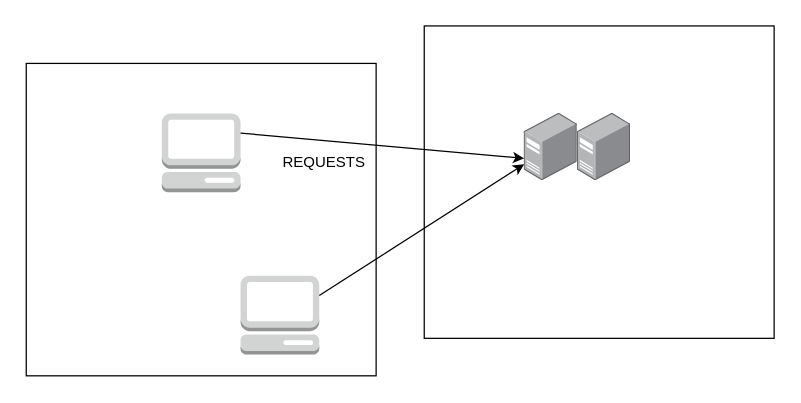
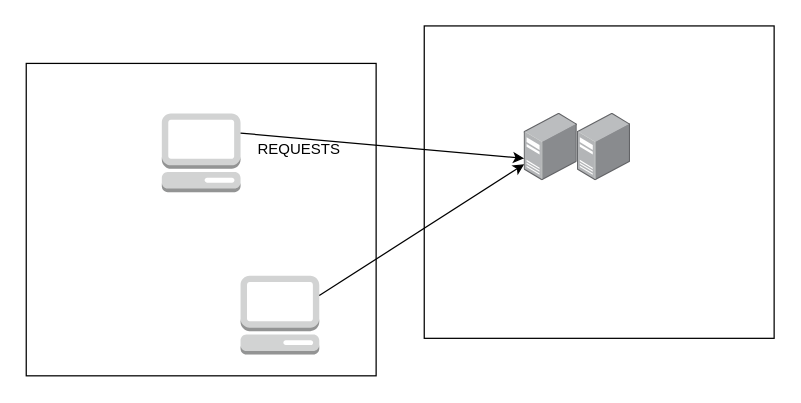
node "REQUESTS": moved (324, 162) -> (299, 149)
